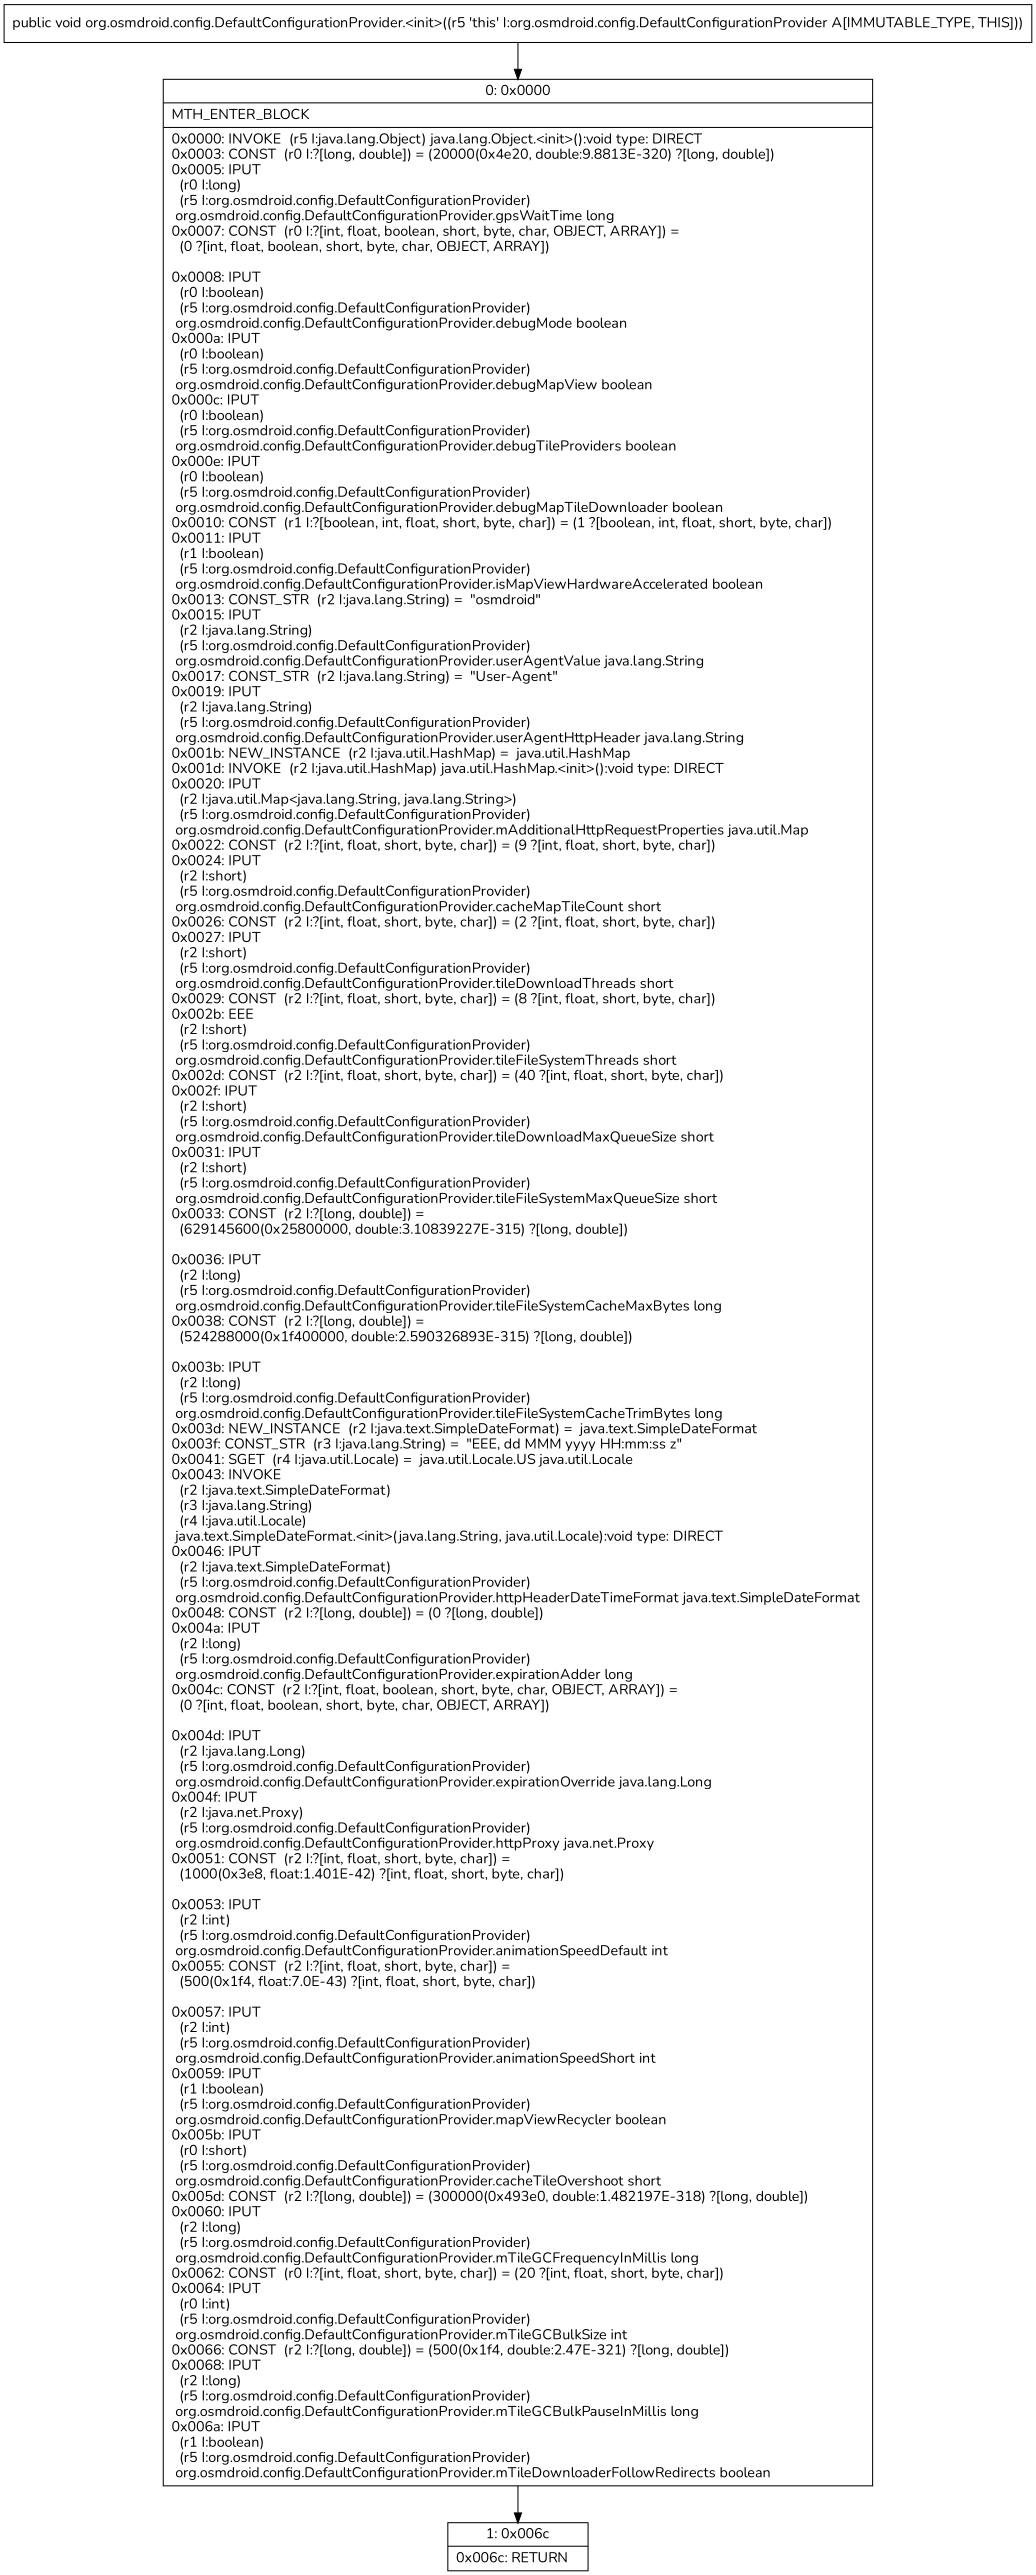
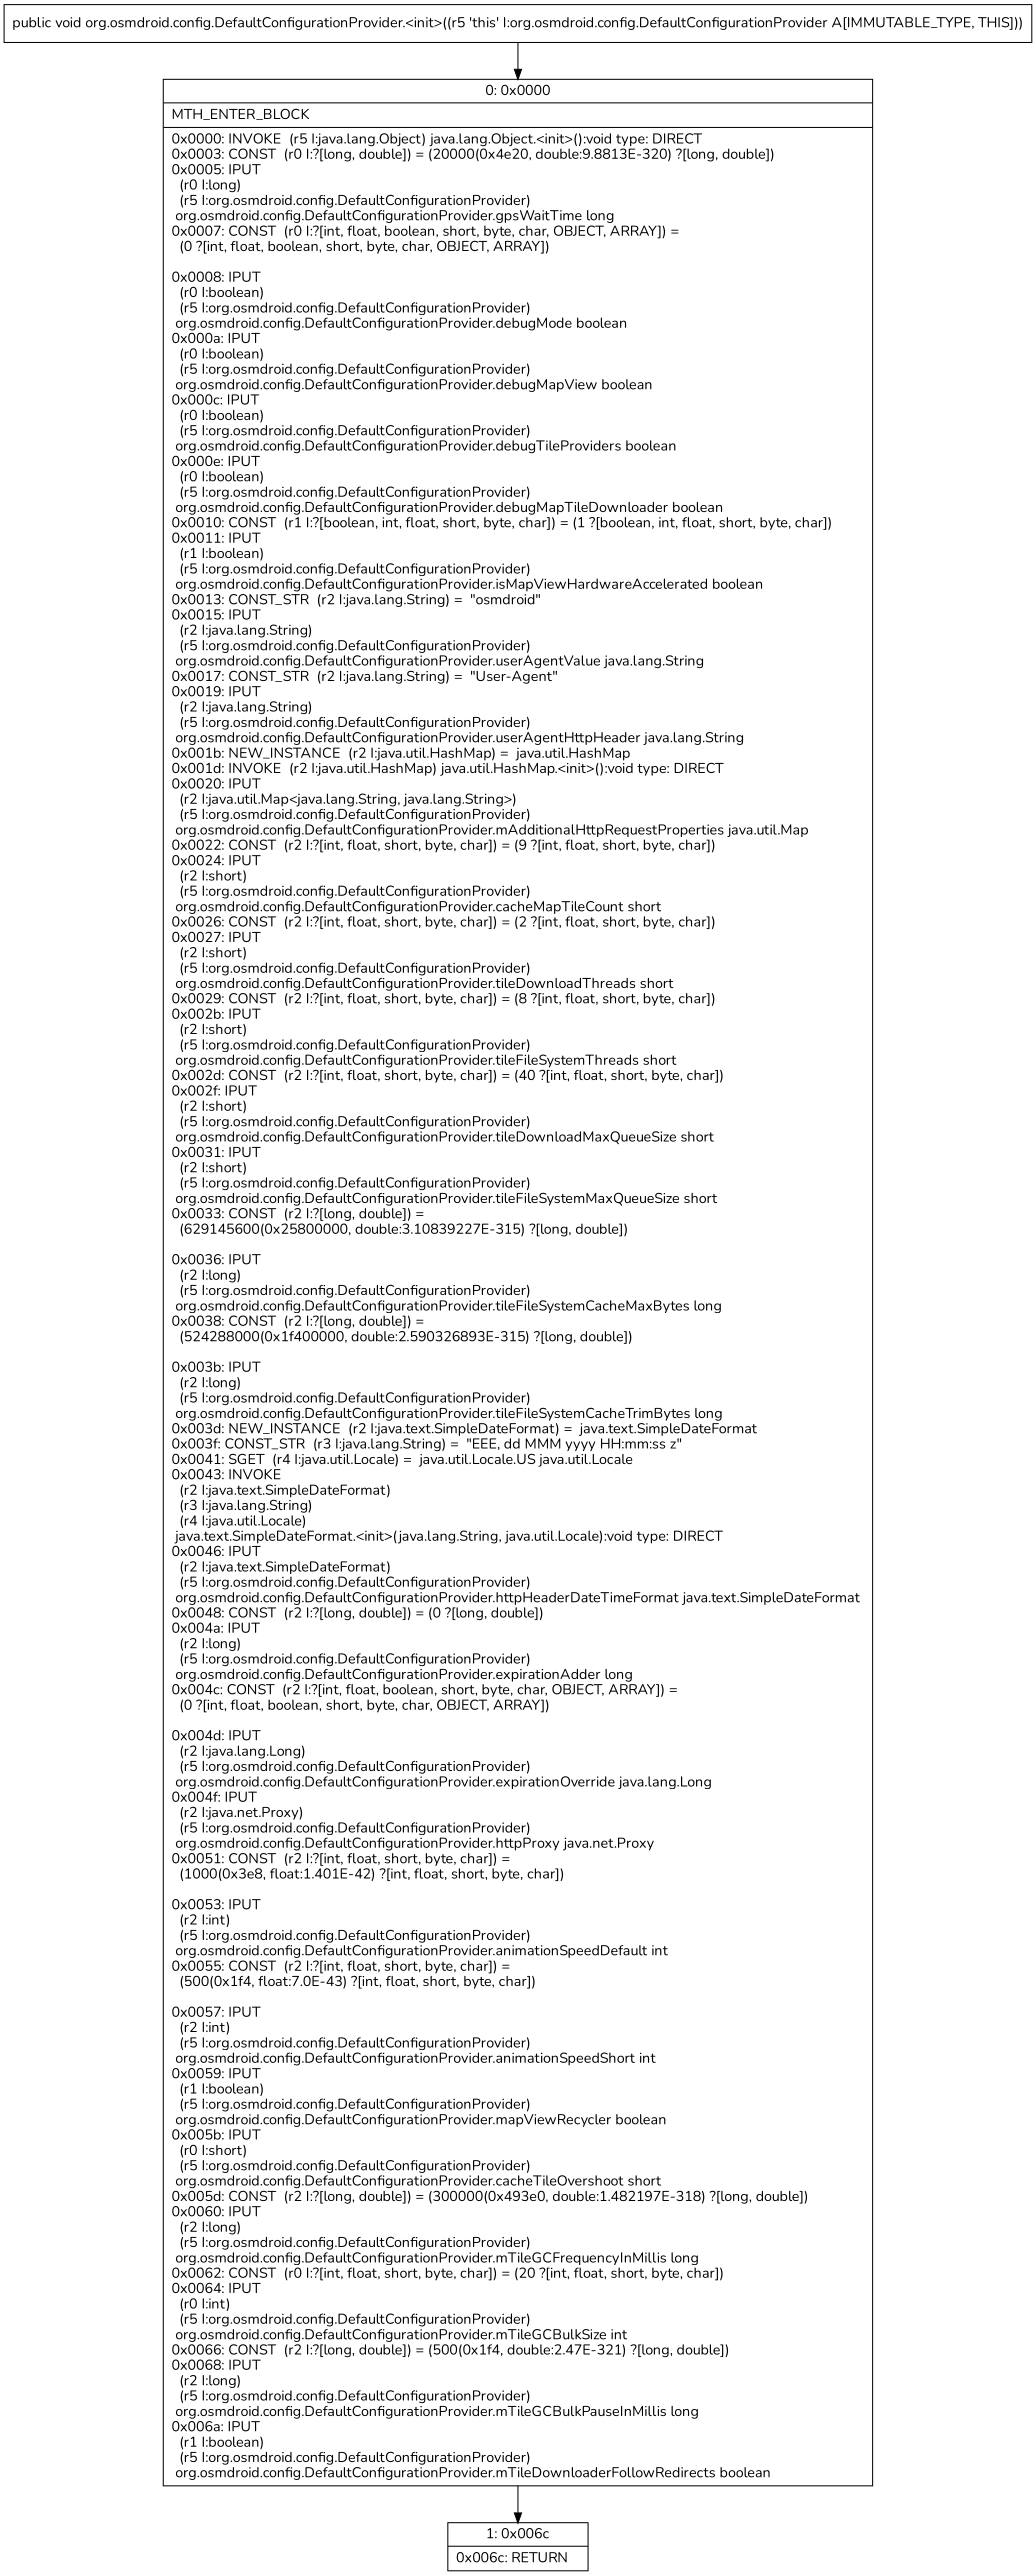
node "0: 0x0000": text "0x002b: EEE" -> "0x002b: IPUT"
